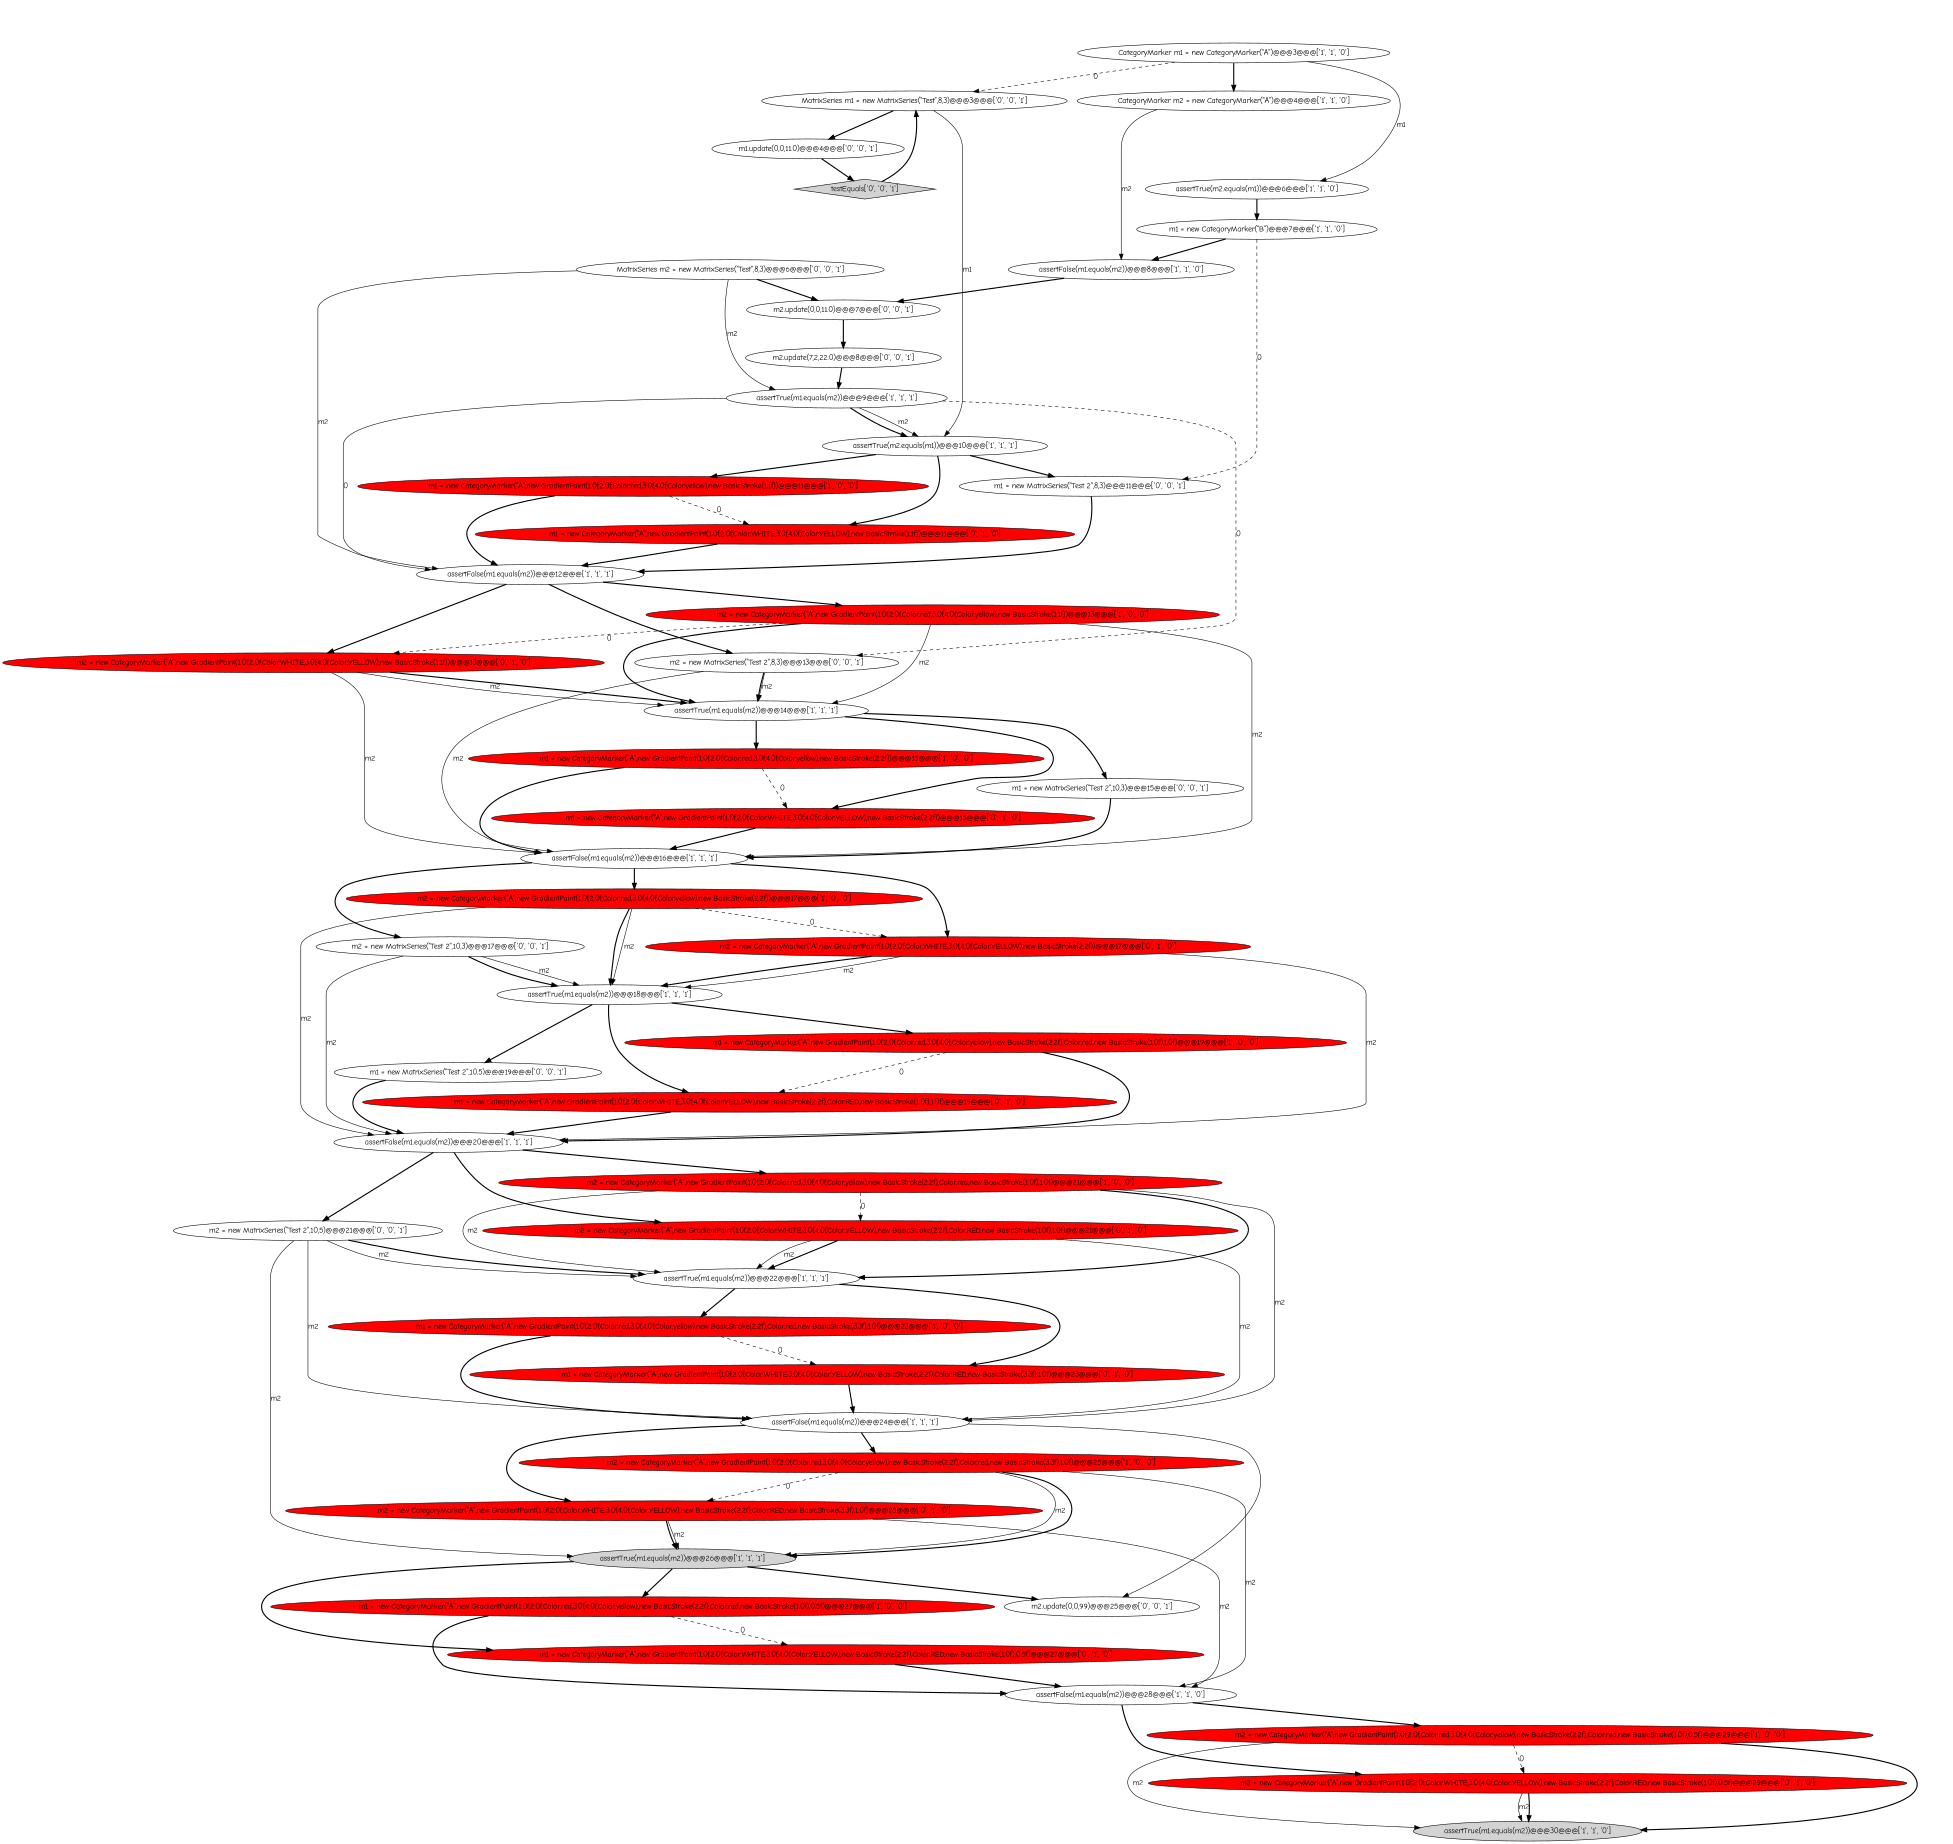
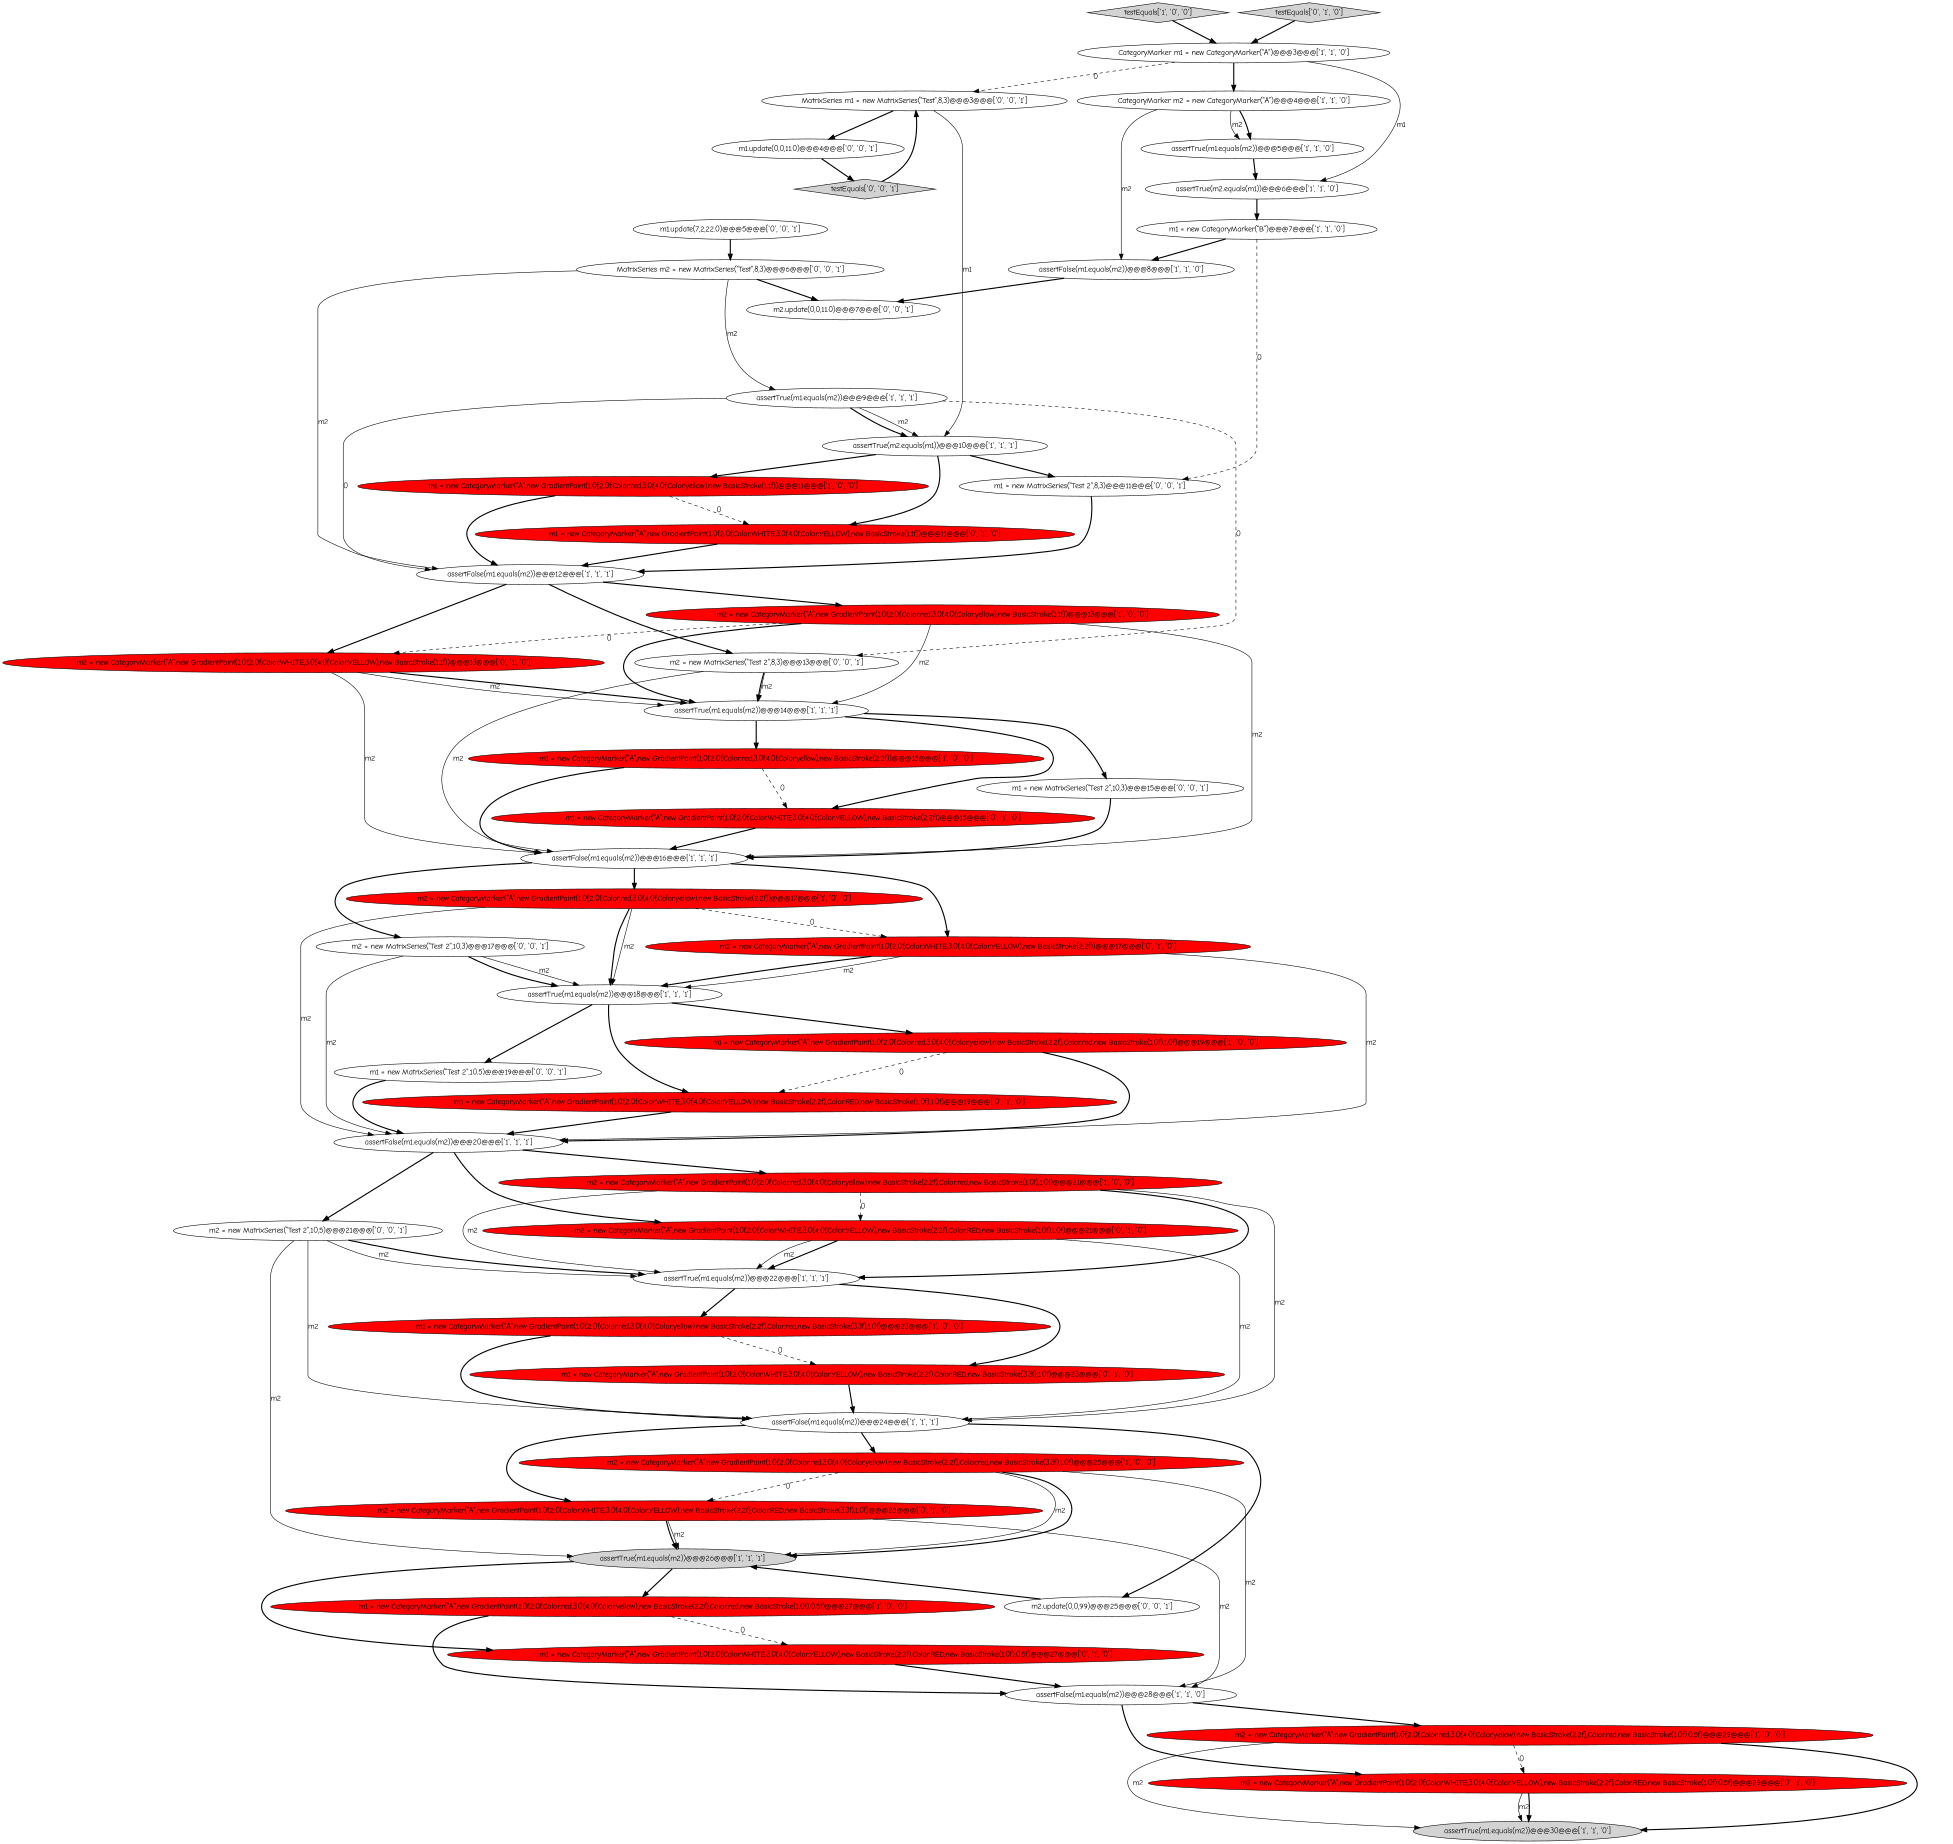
node "testEquals['1', '0', '0']": added
node "testEquals['0', '1', '0']": added
node "assertTrue(m1.equals(m2))@@@5@@@['1', '1', '0']": added
node "m1.update(7,2,22.0)@@@5@@@['0', '0', '1']": added
node "m2.update(7,2,22.0)@@@8@@@['0', '0', '1']": removed
edge "assertFalse(m1.equals(m2))@@@24@@@['1', '1', '1']" -> "m2.update(0,0,99)@@@25@@@['0', '0', '1']": style solid -> bold
edge "assertTrue(m1.equals(m2))@@@26@@@['1', '1', '1']" -> "m2.update(0,0,99)@@@25@@@['0', '0', '1']": reversed
